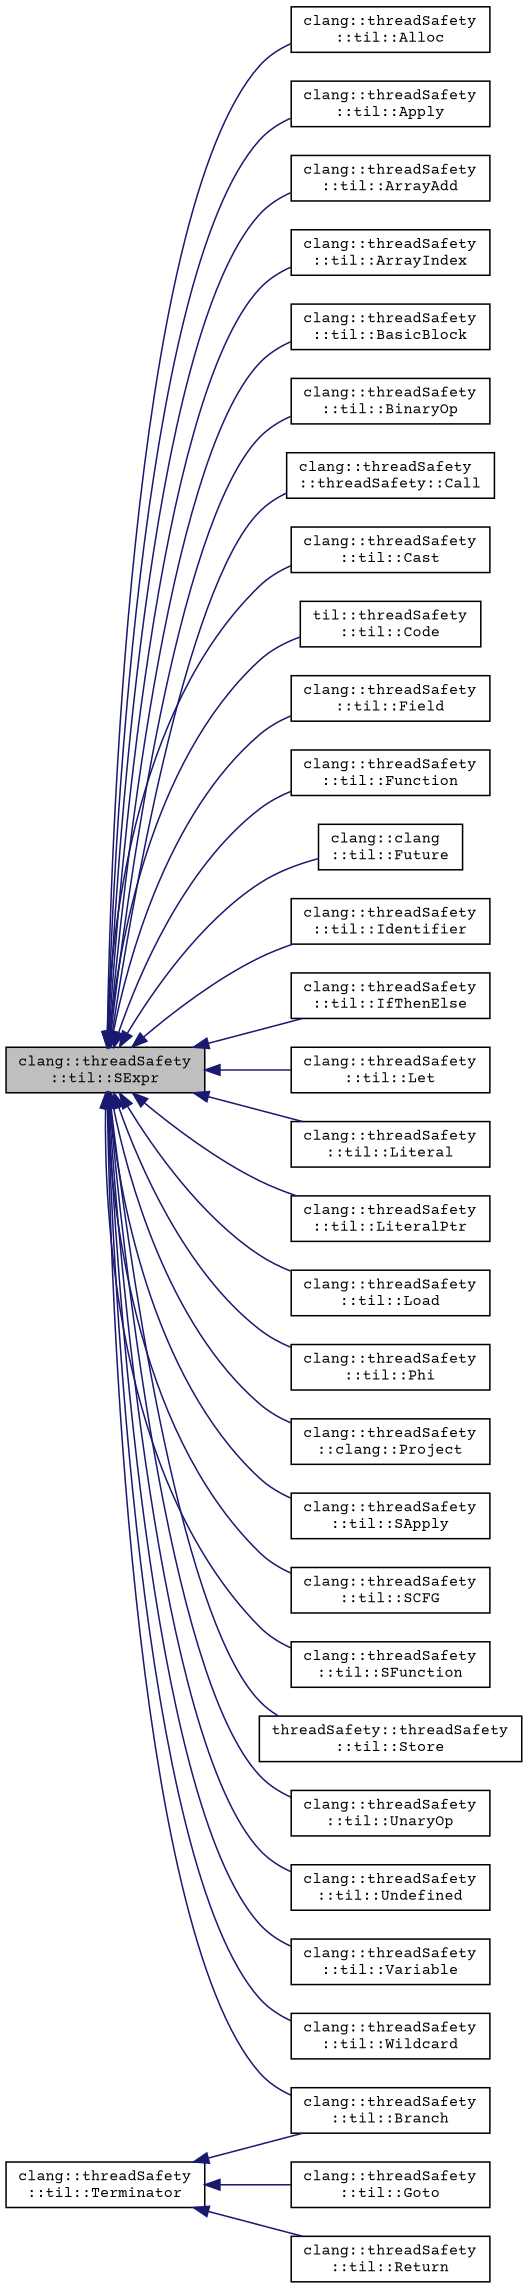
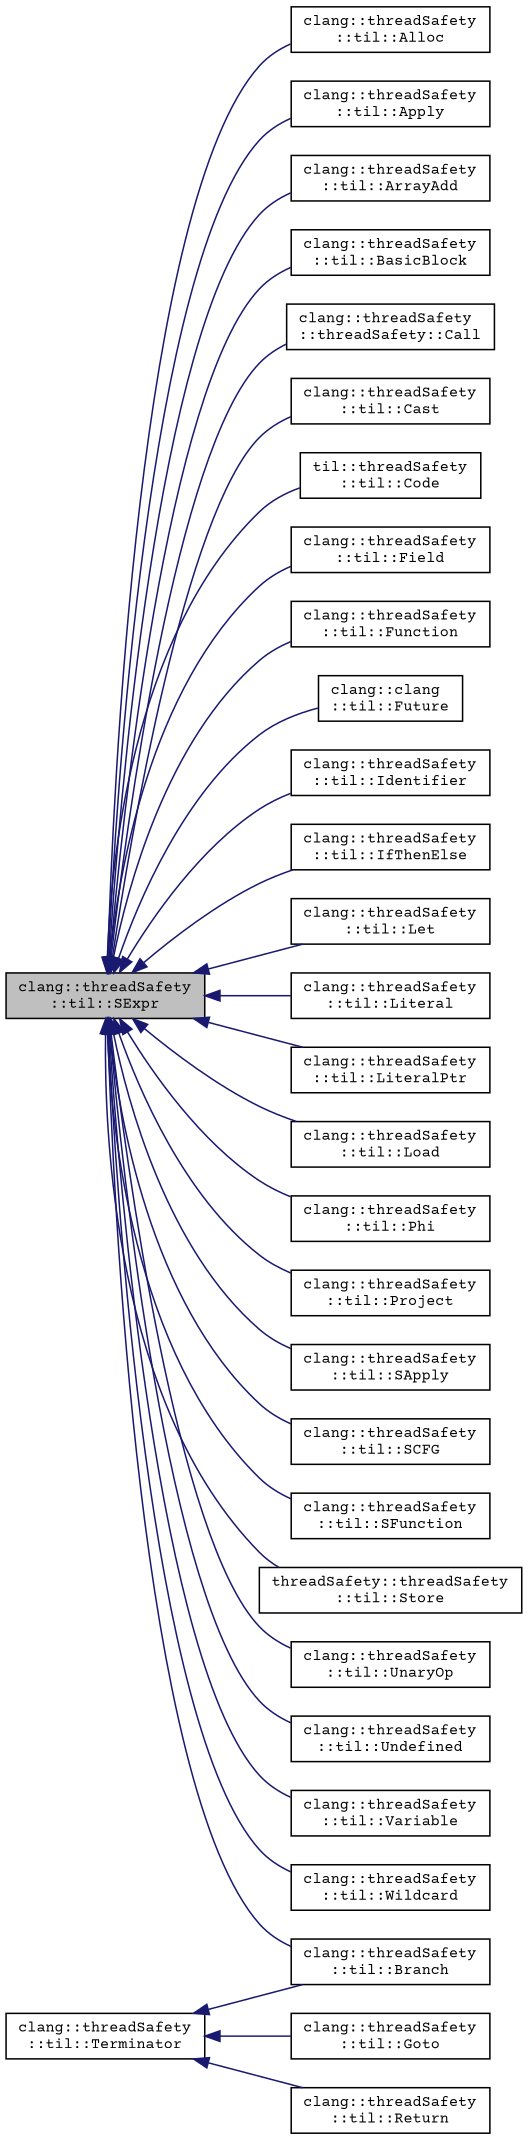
node "clang::threadSafety ::til::ArrayIndex": removed
node "clang::threadSafety ::til::BinaryOp": removed
node "clang::threadSafety ::clang::Project": label "clang::threadSafety ::clang::Project" -> "clang::threadSafety ::til::Project"
